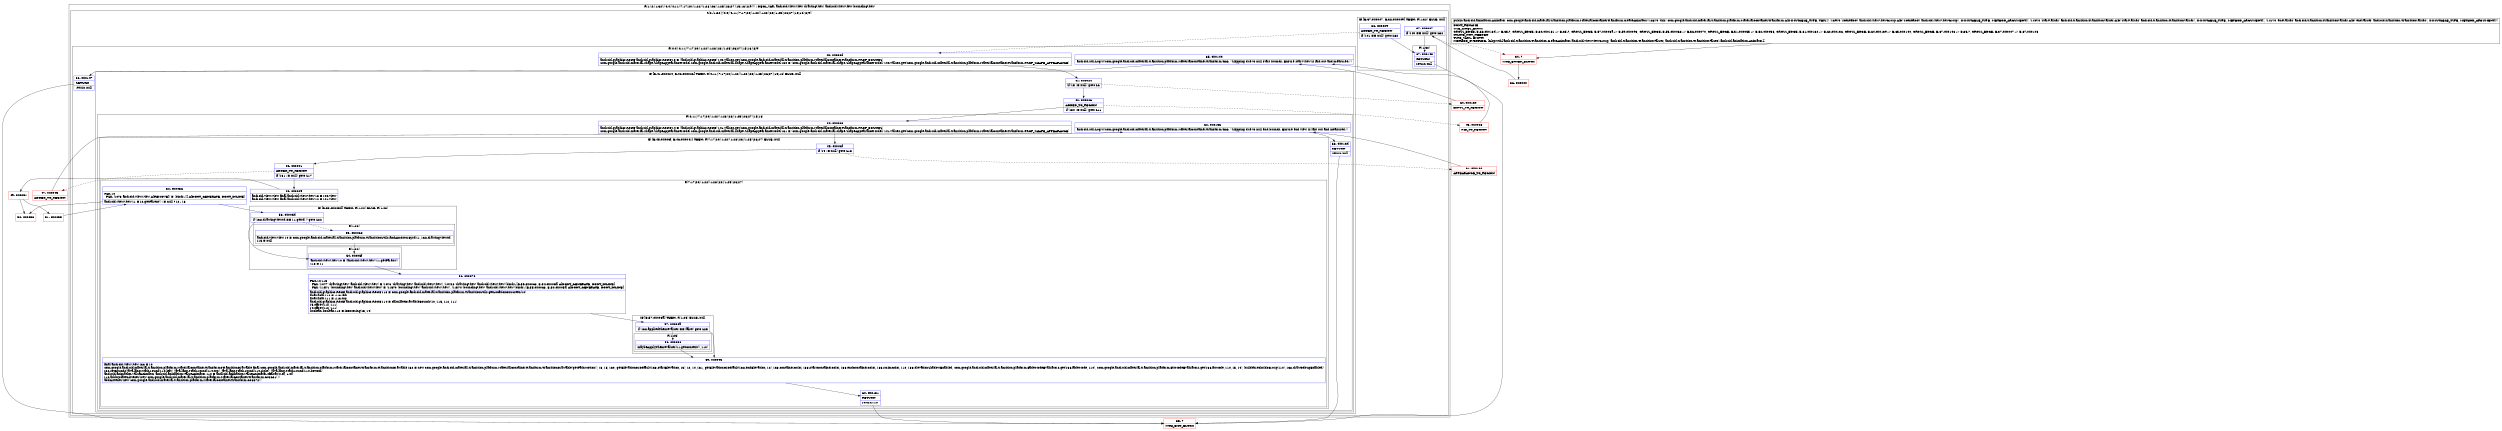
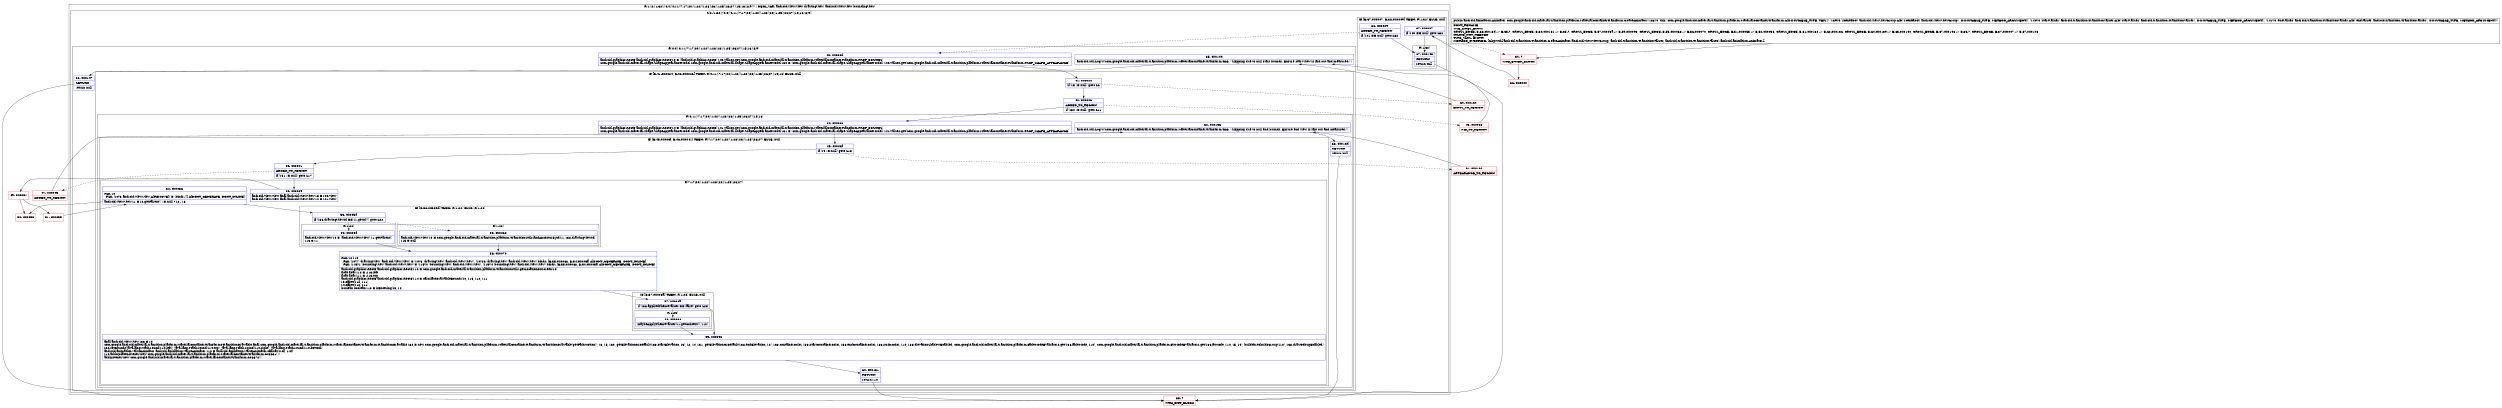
edge "55: 0x0068" -> "54: 0x005f": now "55: 0x0068" -> "56: 0x0070"
